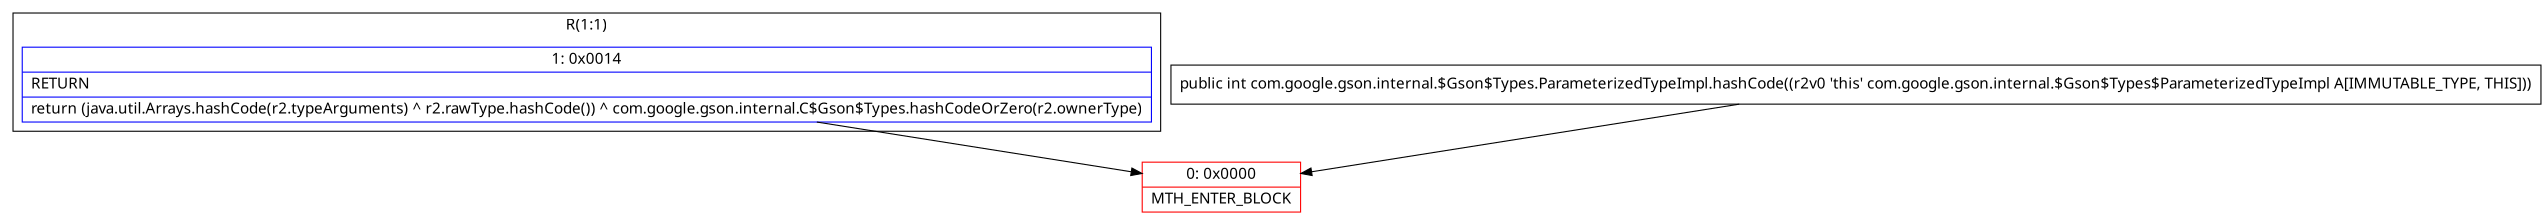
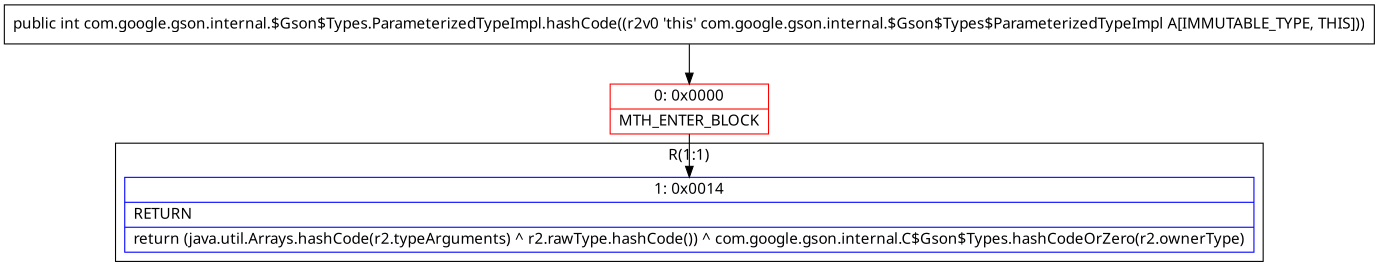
edge "1: 0x0014" -> "0: 0x0000": reversed
